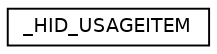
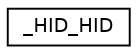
node "_HID_USAGEITEM": label "_HID_USAGEITEM" -> "_HID_HID"
